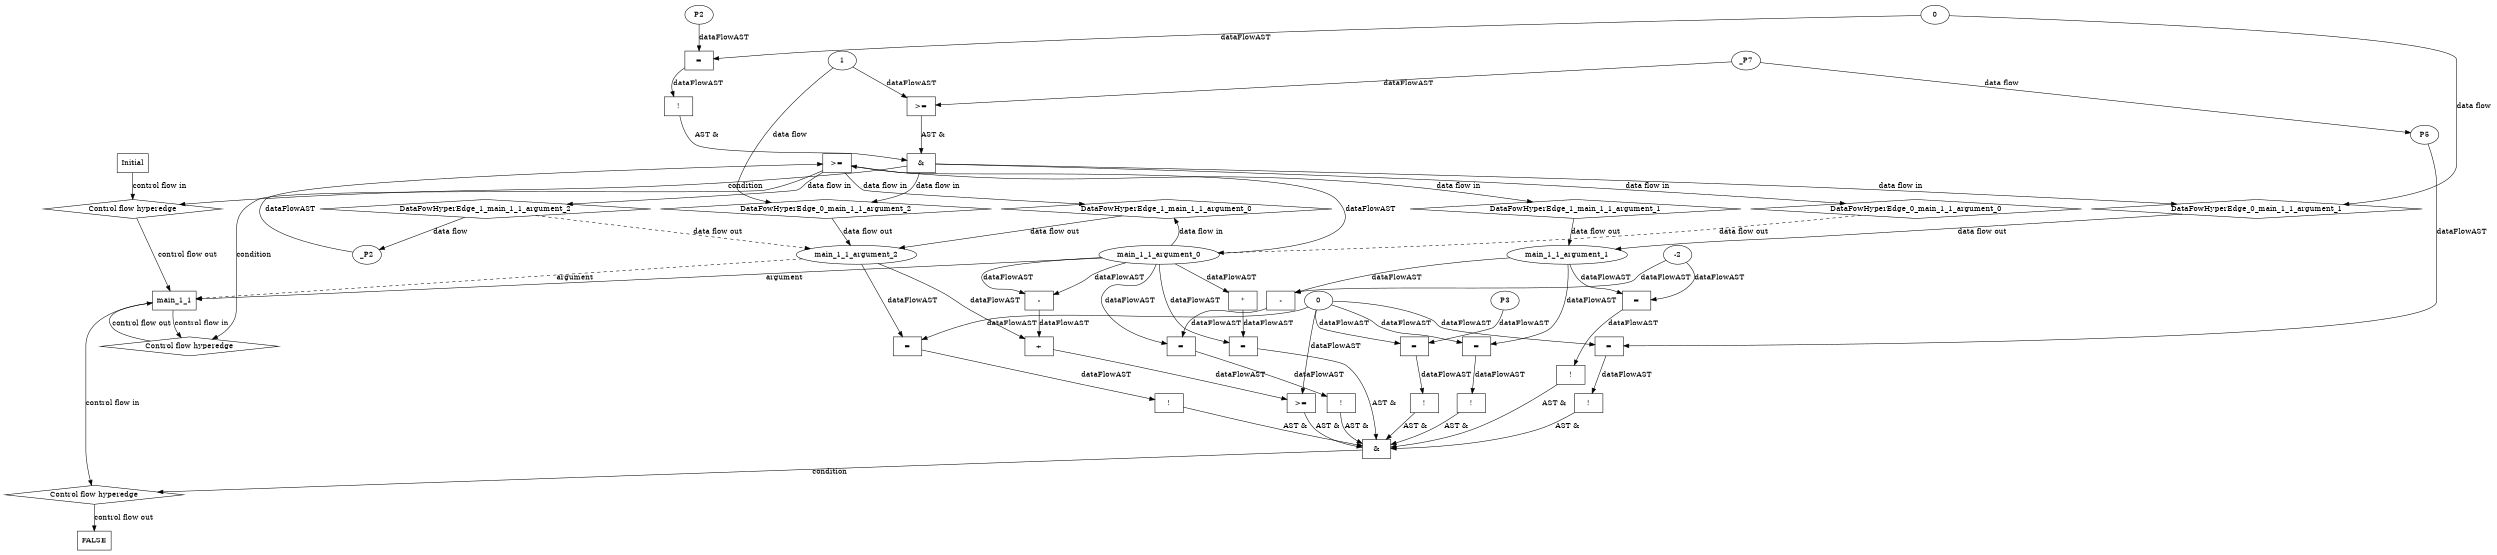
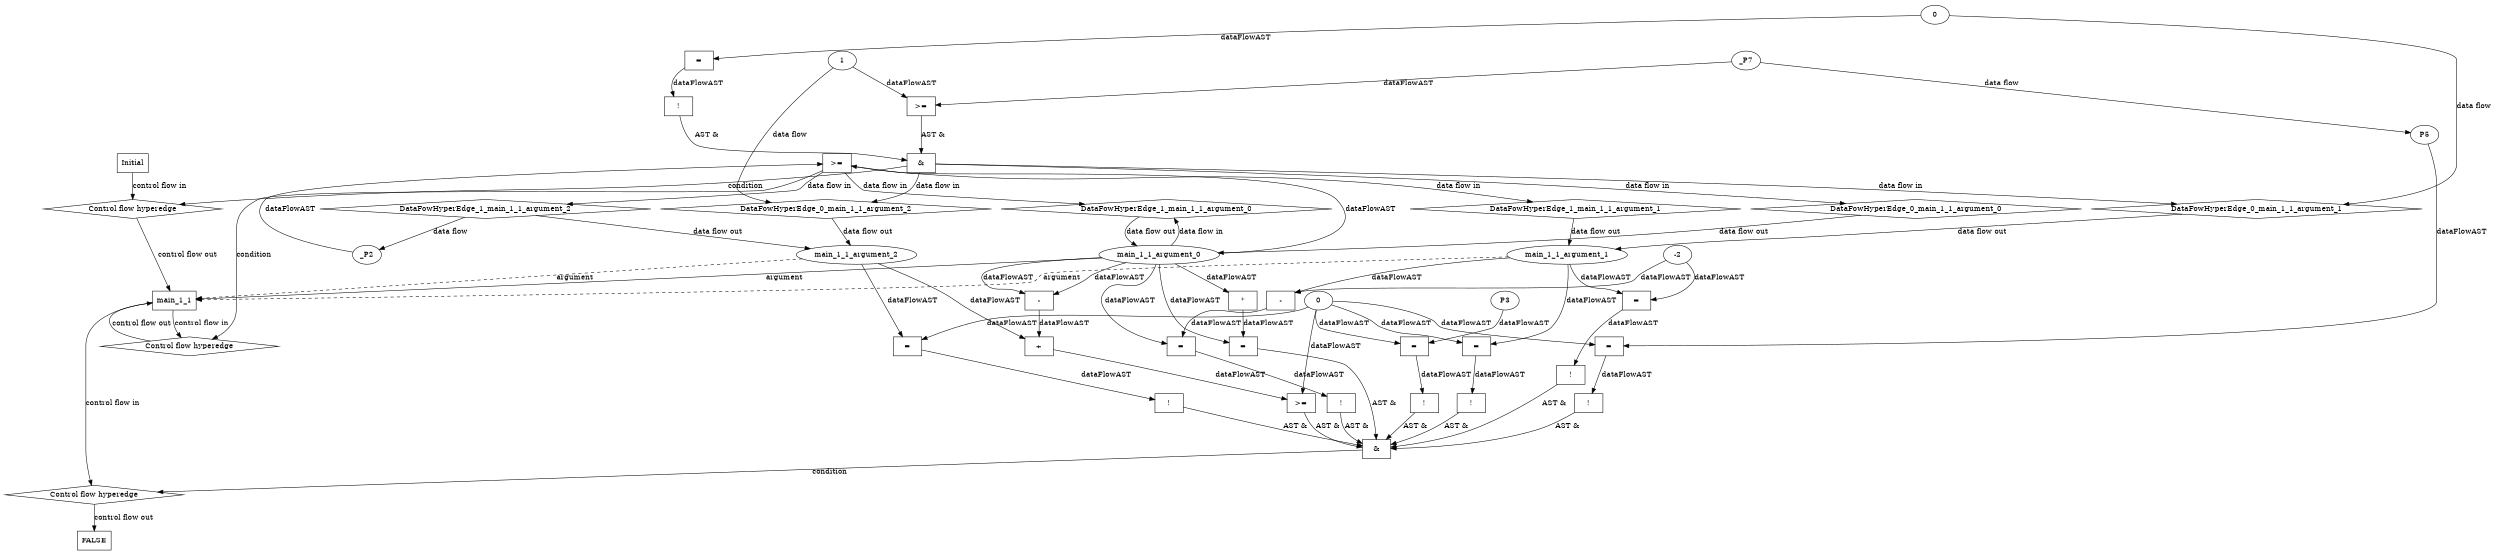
node "P2": removed
edge "DataFowHyperEdge_1_main_1_1_argument_2" -> "main_1_1_argument_2": style dashed -> solid
edge "DataFowHyperEdge_1_main_1_1_argument_0" -> "main_1_1_argument_2": now "DataFowHyperEdge_1_main_1_1_argument_0" -> "main_1_1_argument_0"
edge "DataFowHyperEdge_0_main_1_1_argument_0" -> "main_1_1_argument_0": style dashed -> solid
edge "main_1_1_argument_1" -> "main_1_1": added, label "argument"
